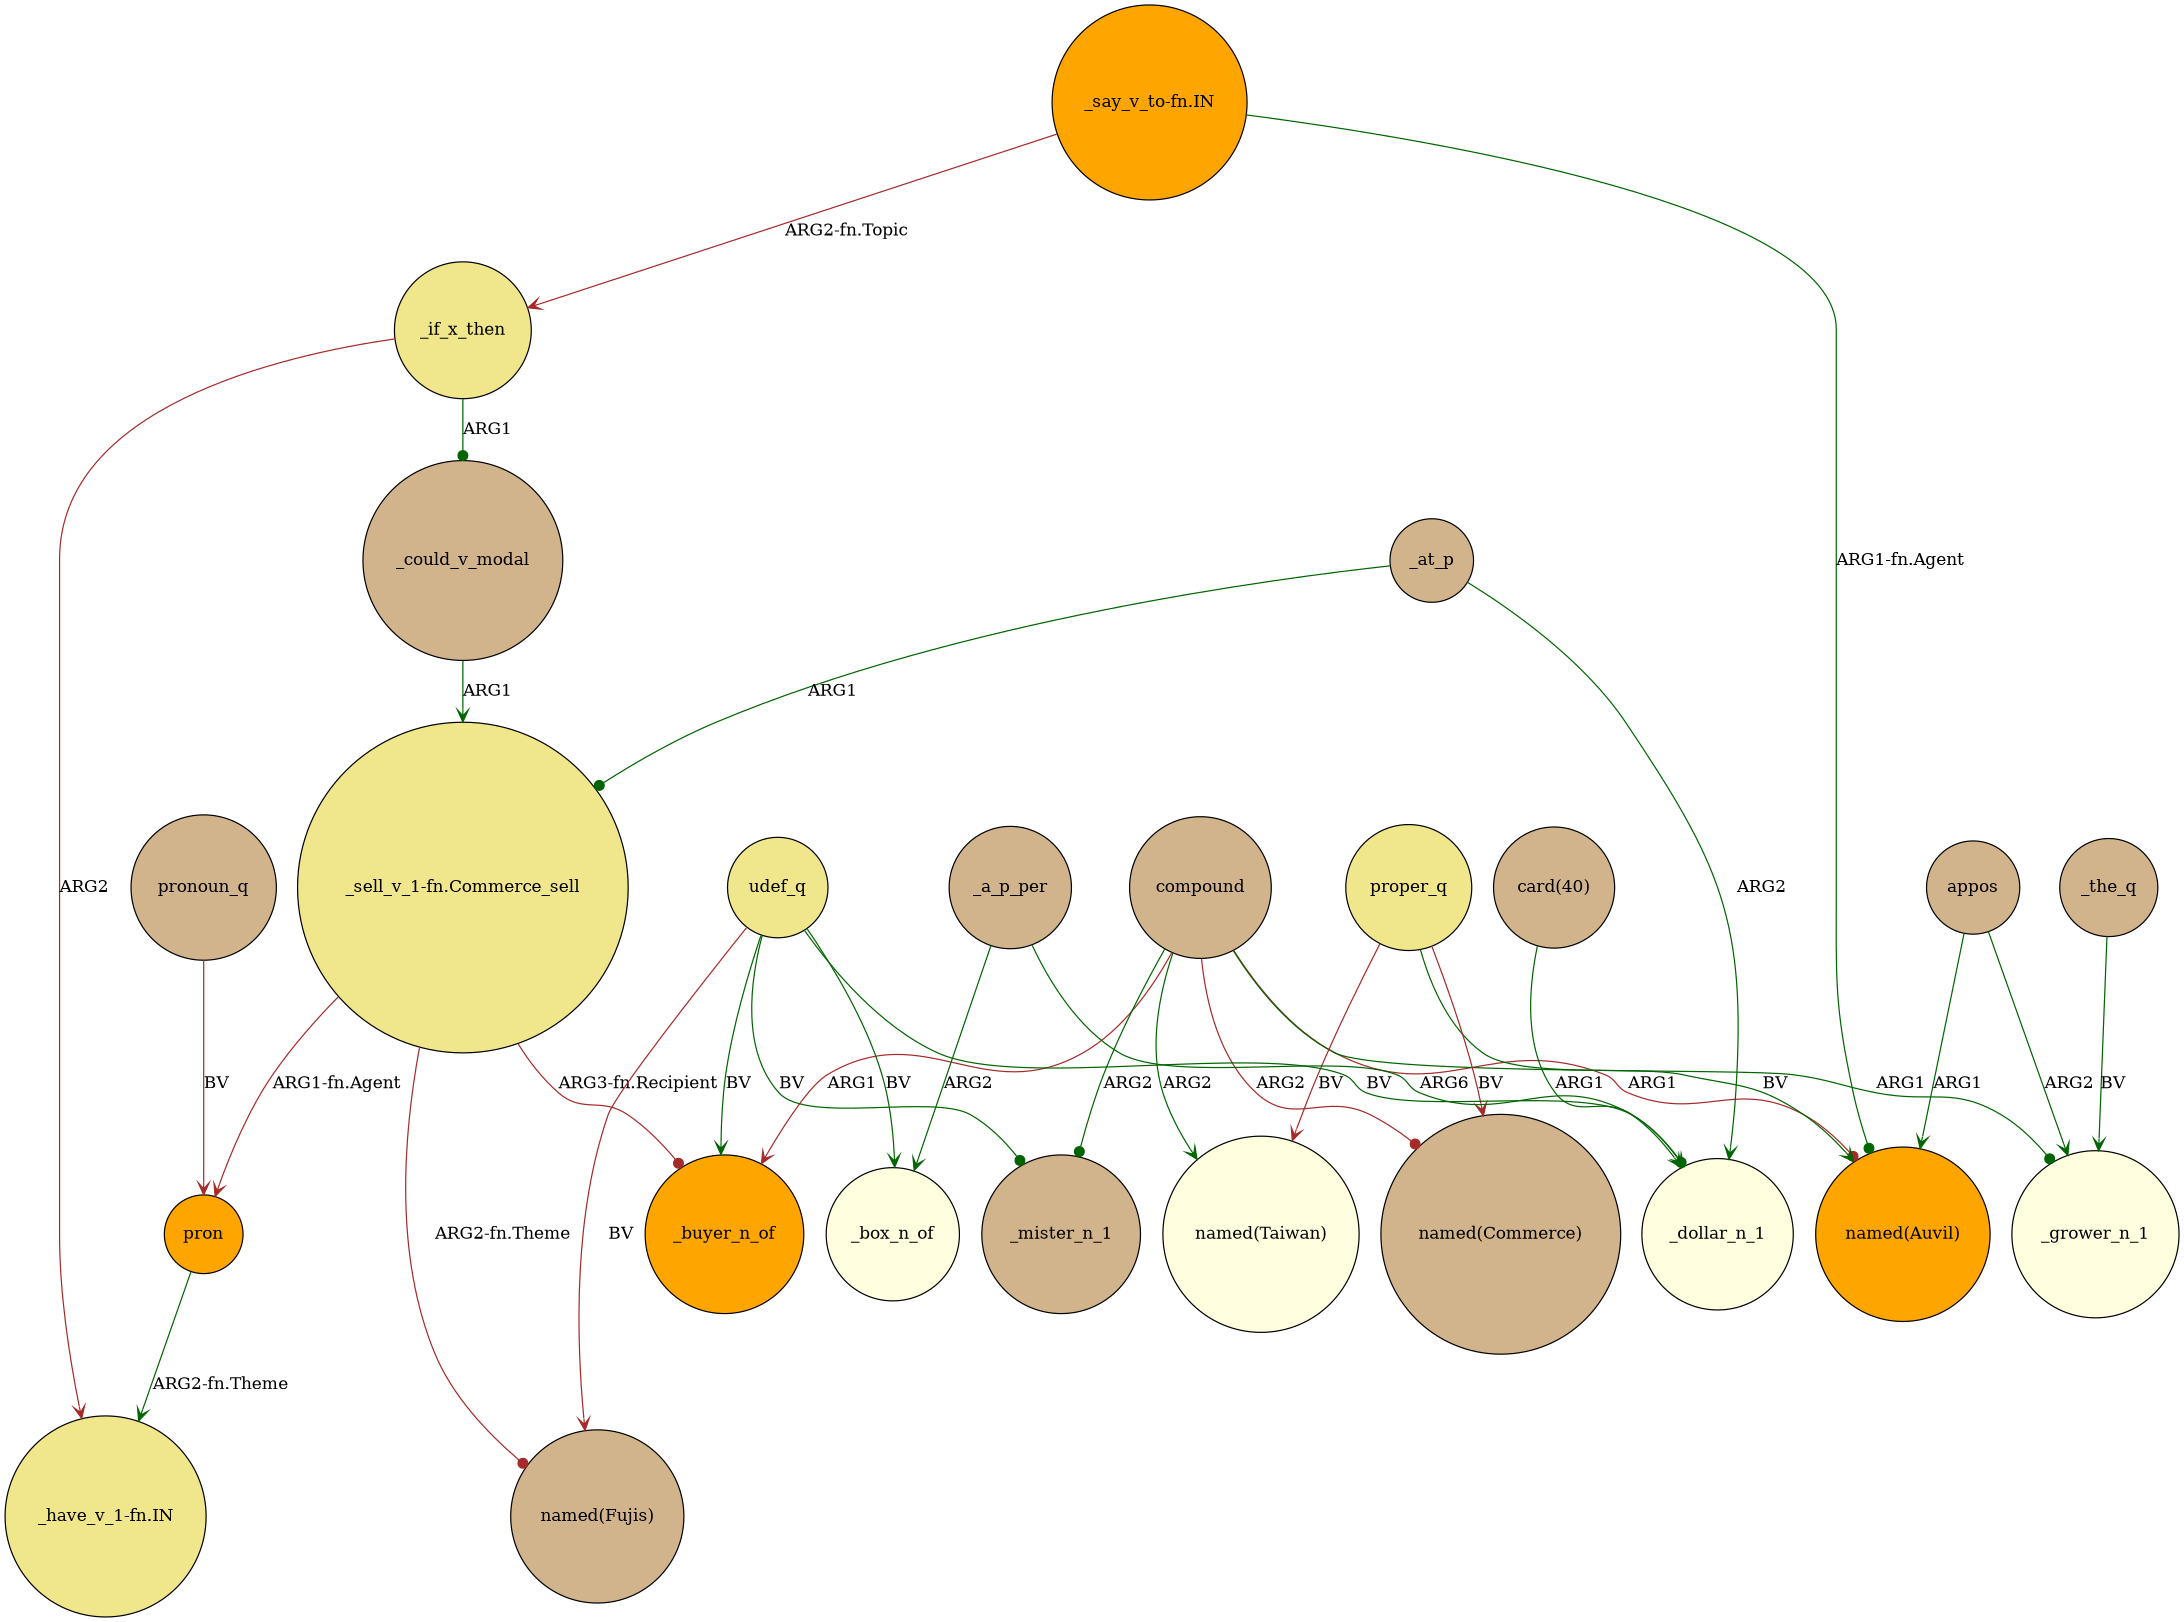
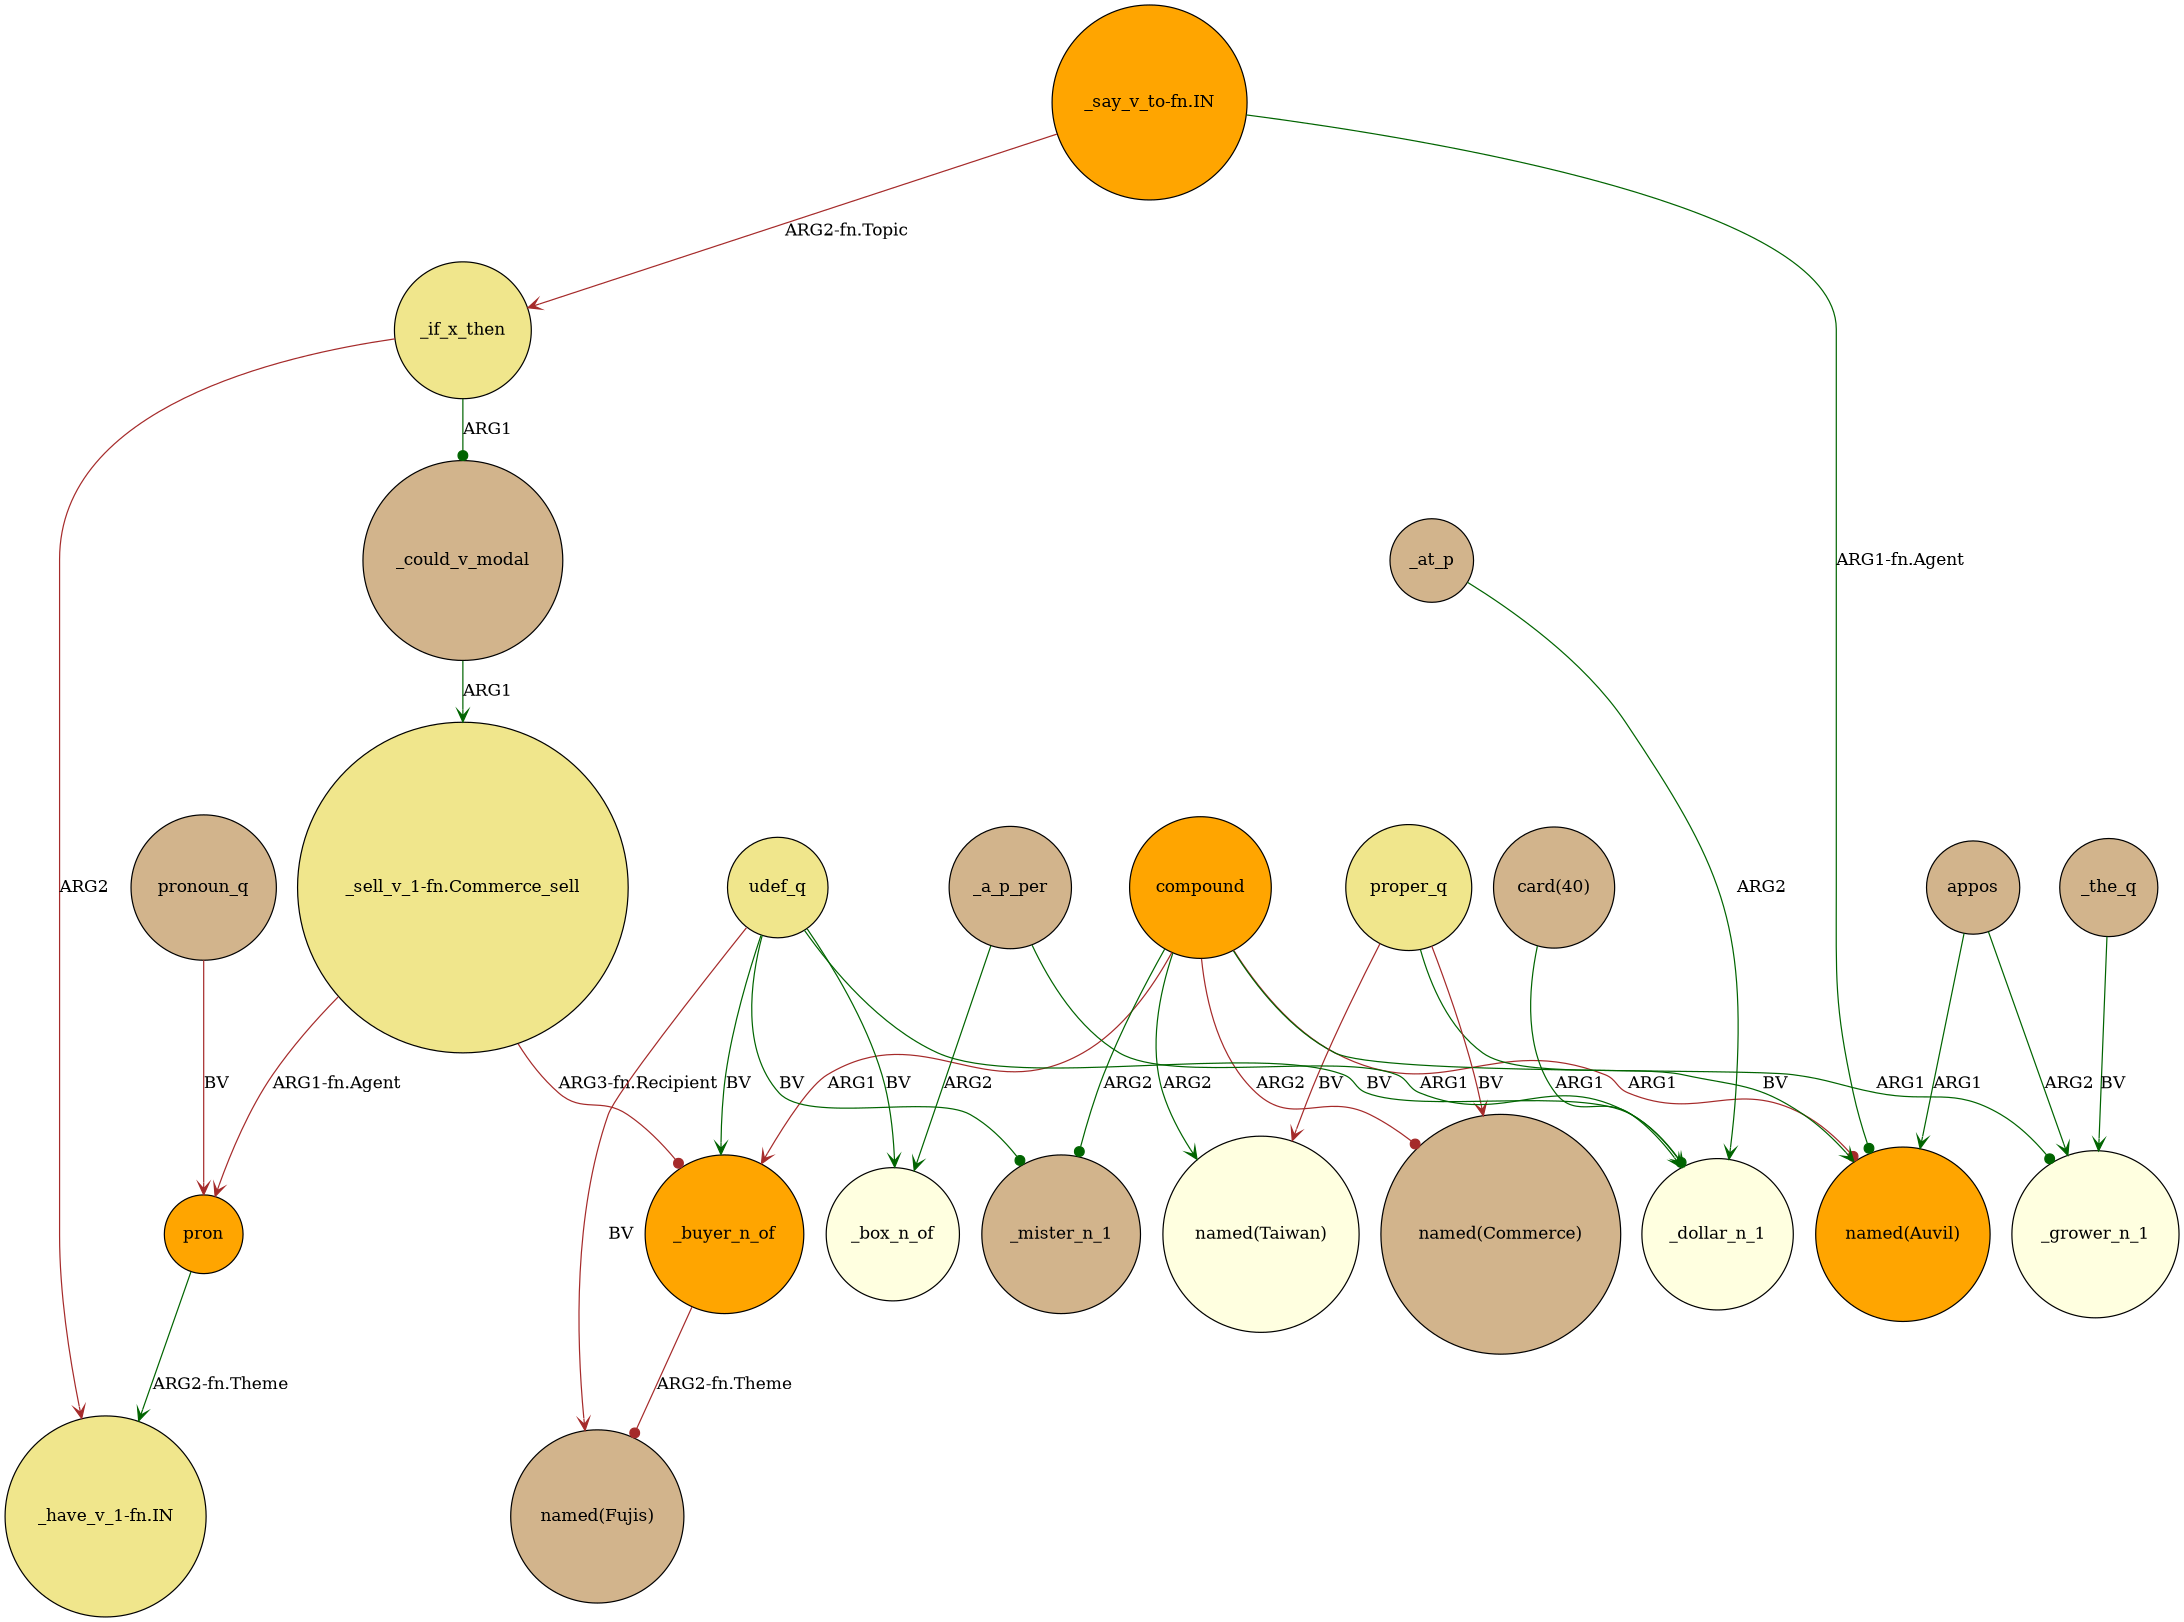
edge "_at_p" -> "_sell_v_1-fn.Commerce_sell": removed, label "ARG1"
node "compound": fillcolor tan -> orange
edge "_a_p_per" -> "_dollar_n_1": label "ARG6" -> "ARG1"
edge "_sell_v_1-fn.Commerce_sell" -> "named(Fujis)": now "_buyer_n_of" -> "named(Fujis)"
